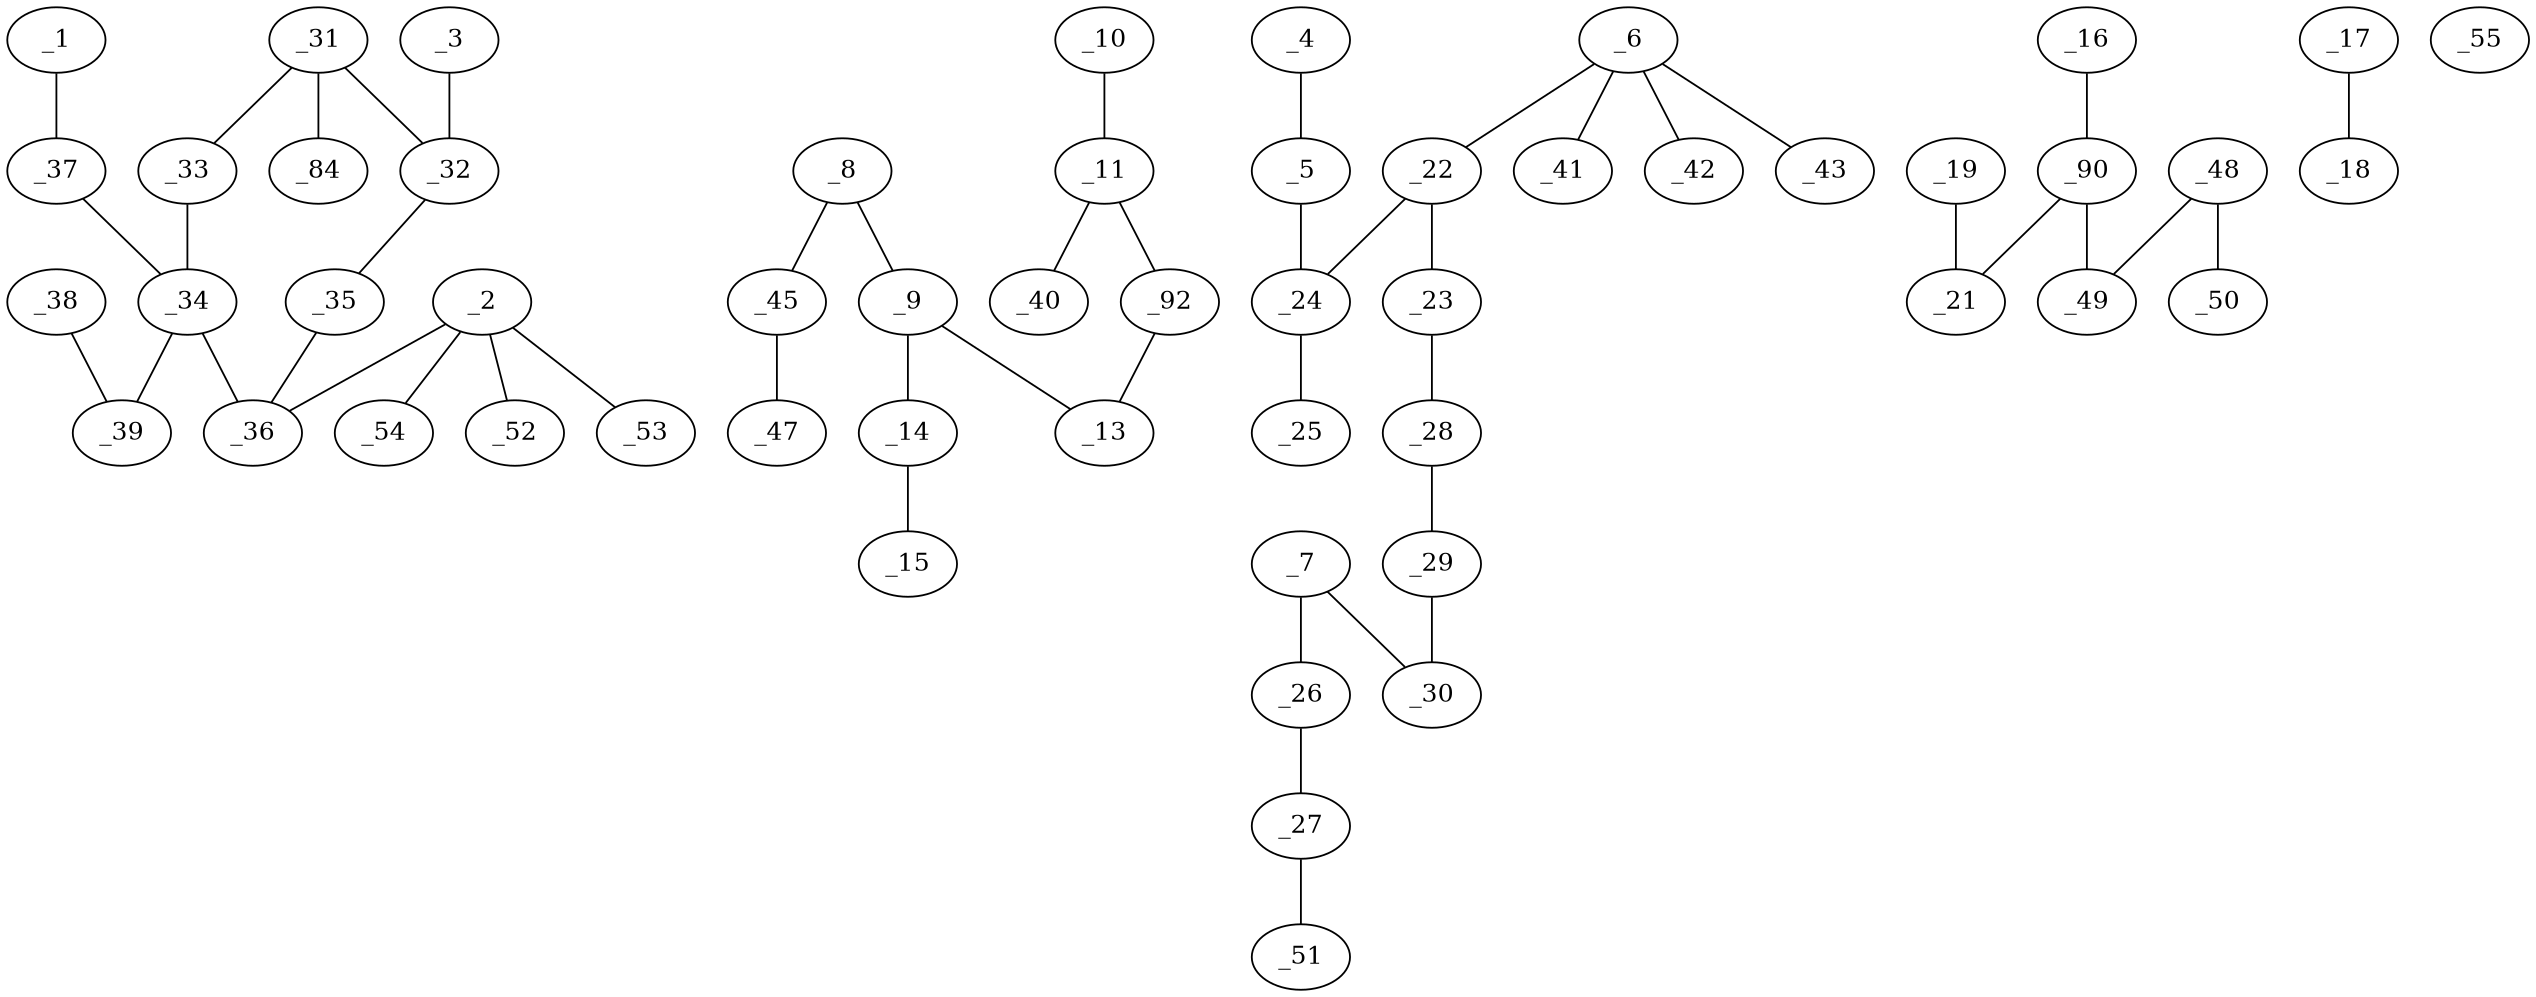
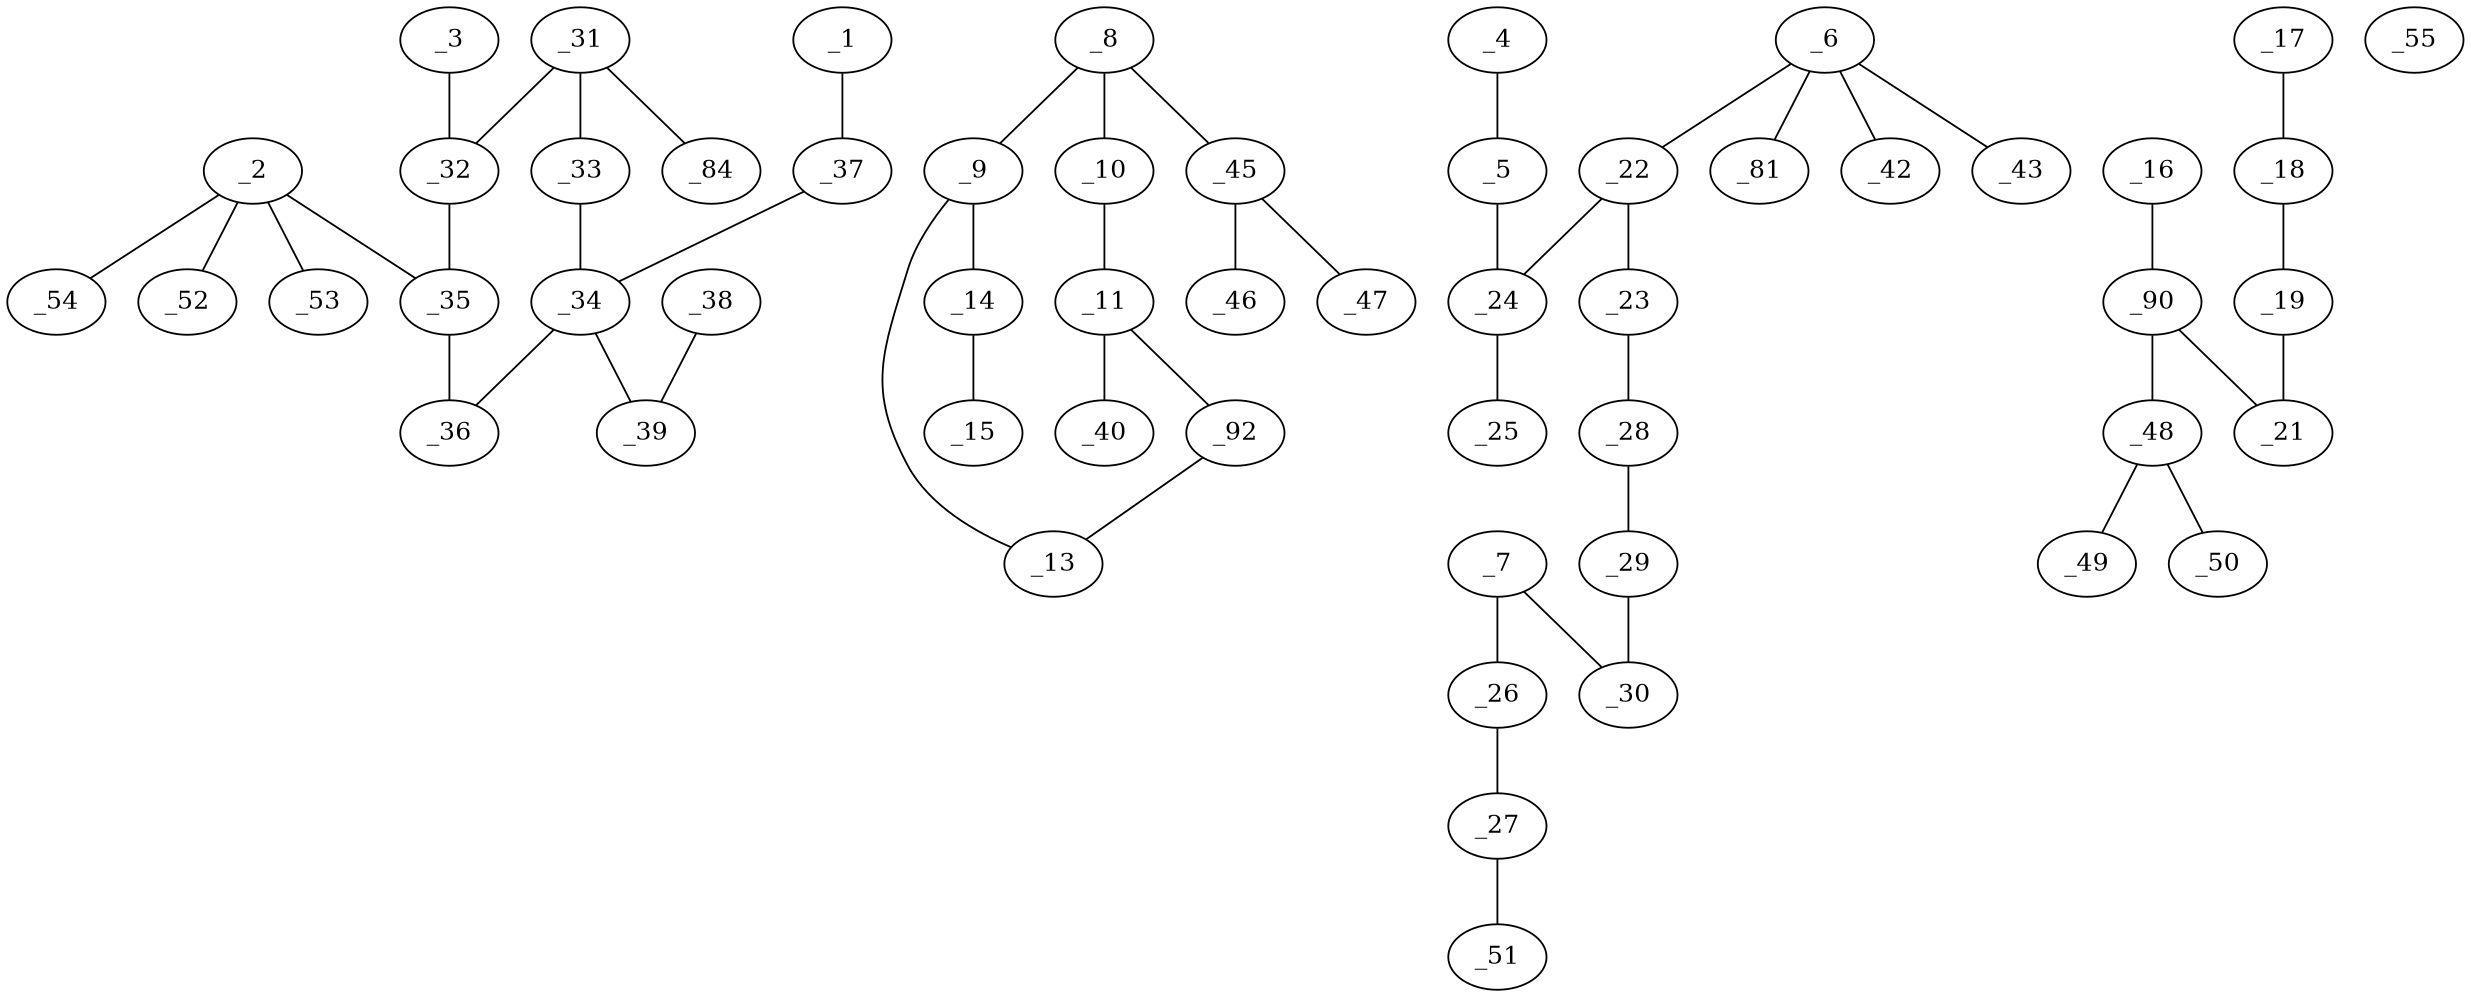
edge "_8" -- "_10": added
node "_41": label "_41" -> "_81"
edge "_90" -- "_49": now "_90" -- "_48"
edge "_18" -- "_19": added
node "_46": added
edge "_2" -- "_36": now "_2" -- "_35"
